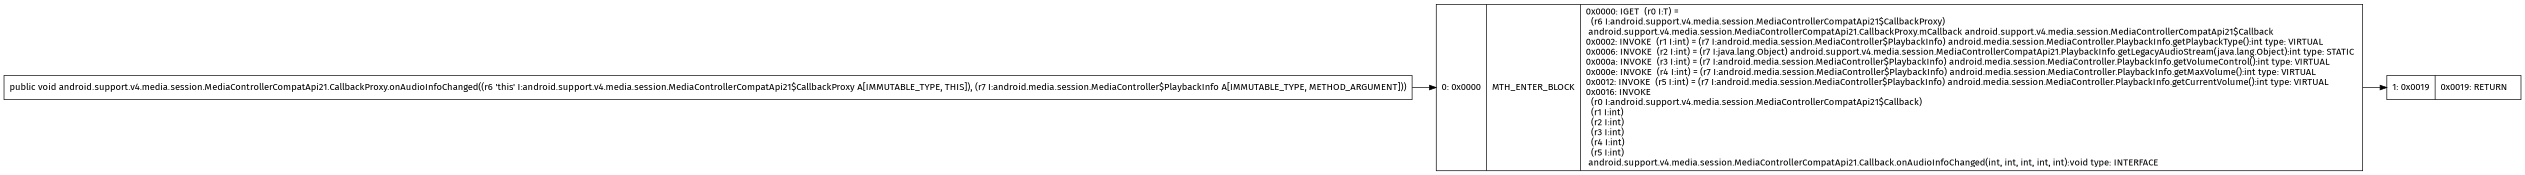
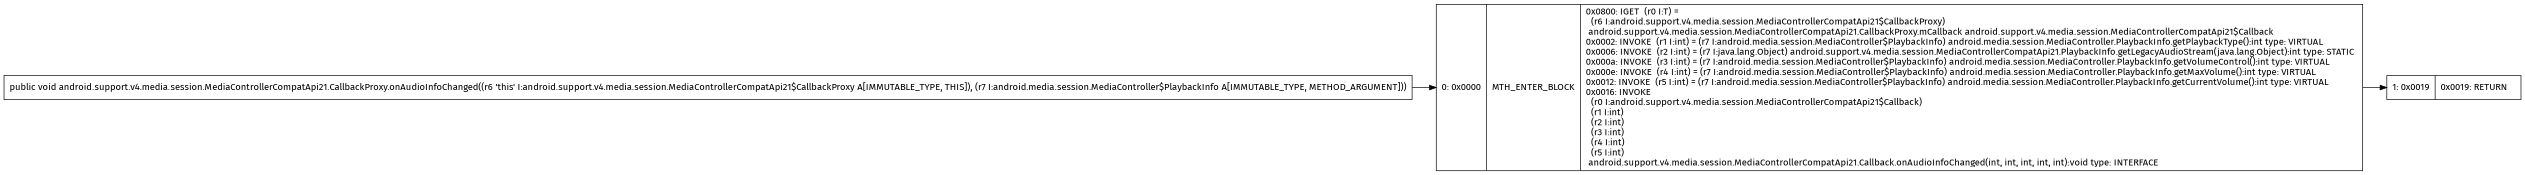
node "0: 0x0000": text "0x0000: IGET  (r0 I:T) =" -> "0x0800: IGET  (r0 I:T) ="
